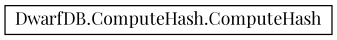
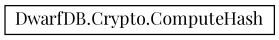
node "DwarfDB.ComputeHash.ComputeHash": label "DwarfDB.ComputeHash.ComputeHash" -> "DwarfDB.Crypto.ComputeHash"
